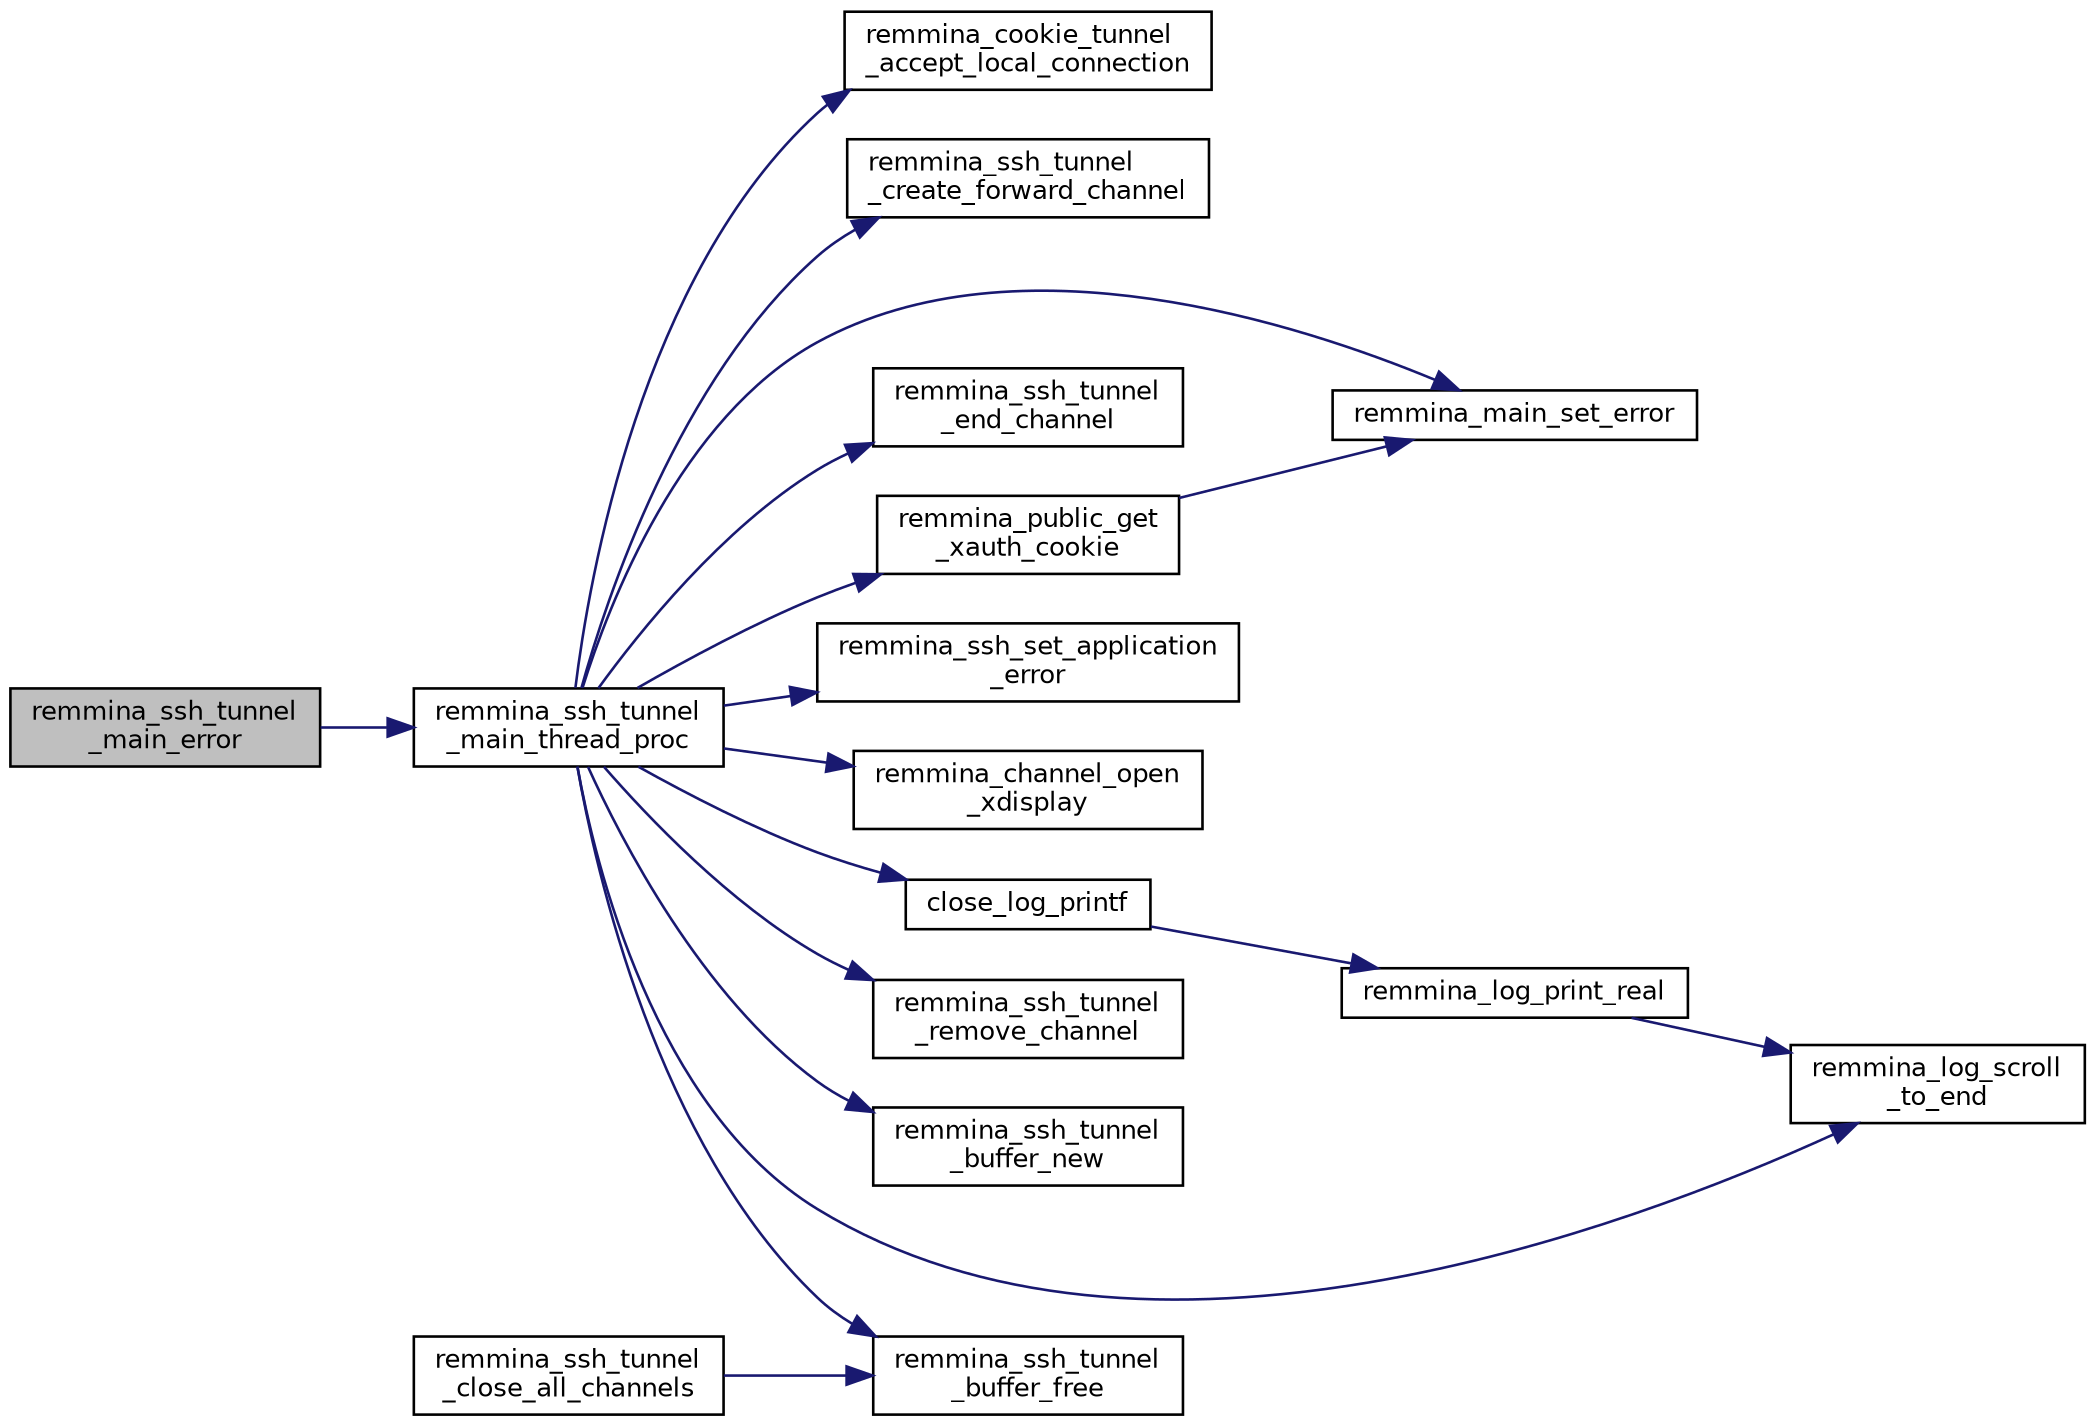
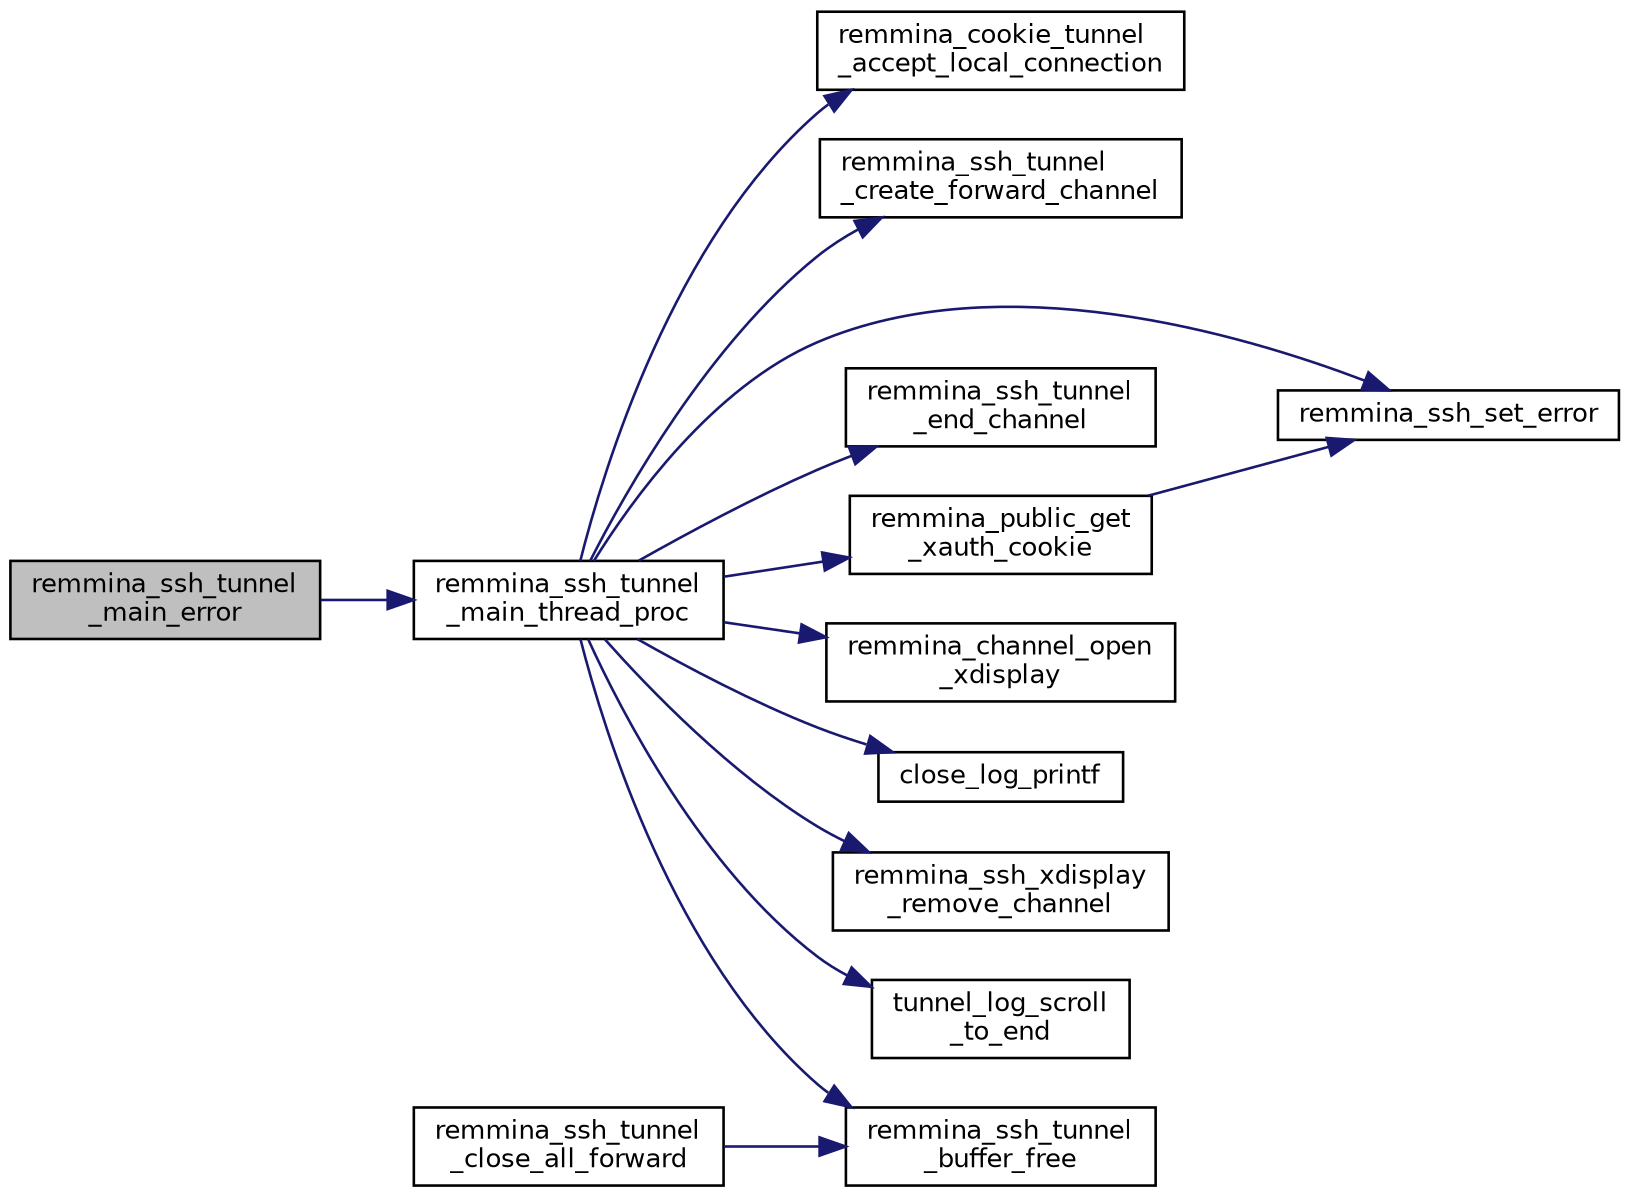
node "remmina_main_set_error": label "remmina_main_set_error" -> "remmina_ssh_set_error"
node "remmina_ssh_set_application _error": removed
node "remmina_log_print_real": removed
node "remmina_ssh_tunnel _remove_channel": label "remmina_ssh_tunnel _remove_channel" -> "remmina_ssh_xdisplay _remove_channel"
node "remmina_log_scroll _to_end": label "remmina_log_scroll _to_end" -> "tunnel_log_scroll _to_end"
node "remmina_ssh_tunnel _buffer_new": removed
node "remmina_ssh_tunnel _close_all_channels": label "remmina_ssh_tunnel _close_all_channels" -> "remmina_ssh_tunnel _close_all_forward"
